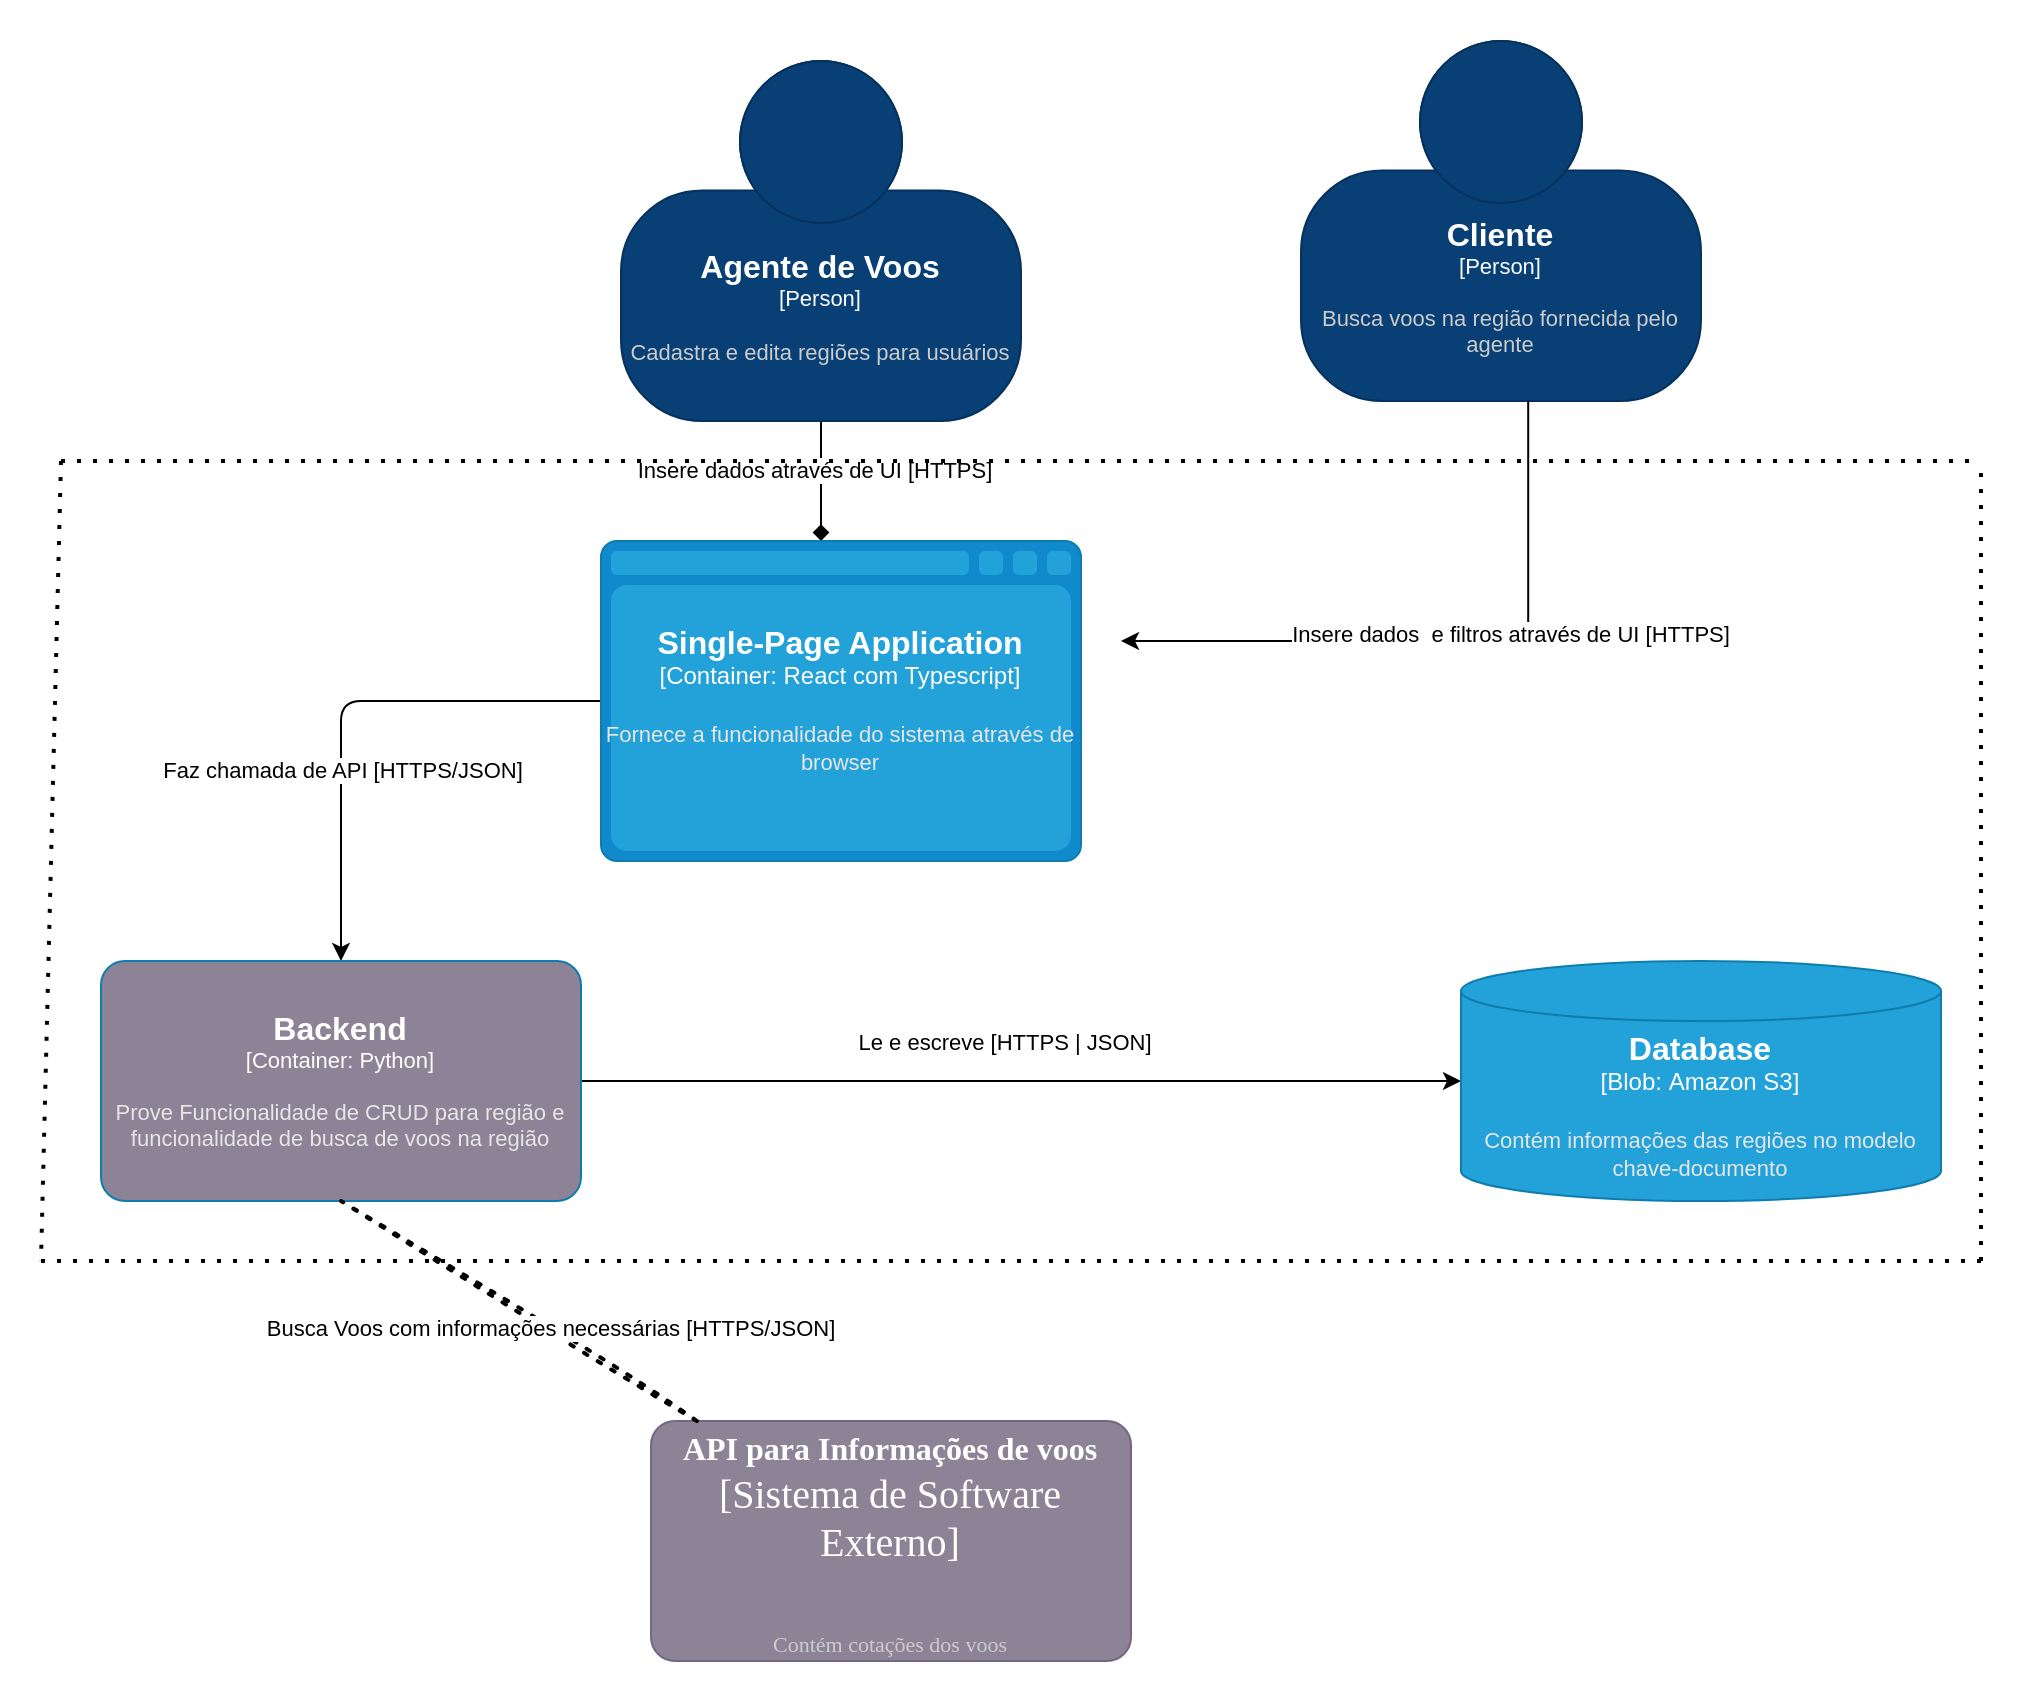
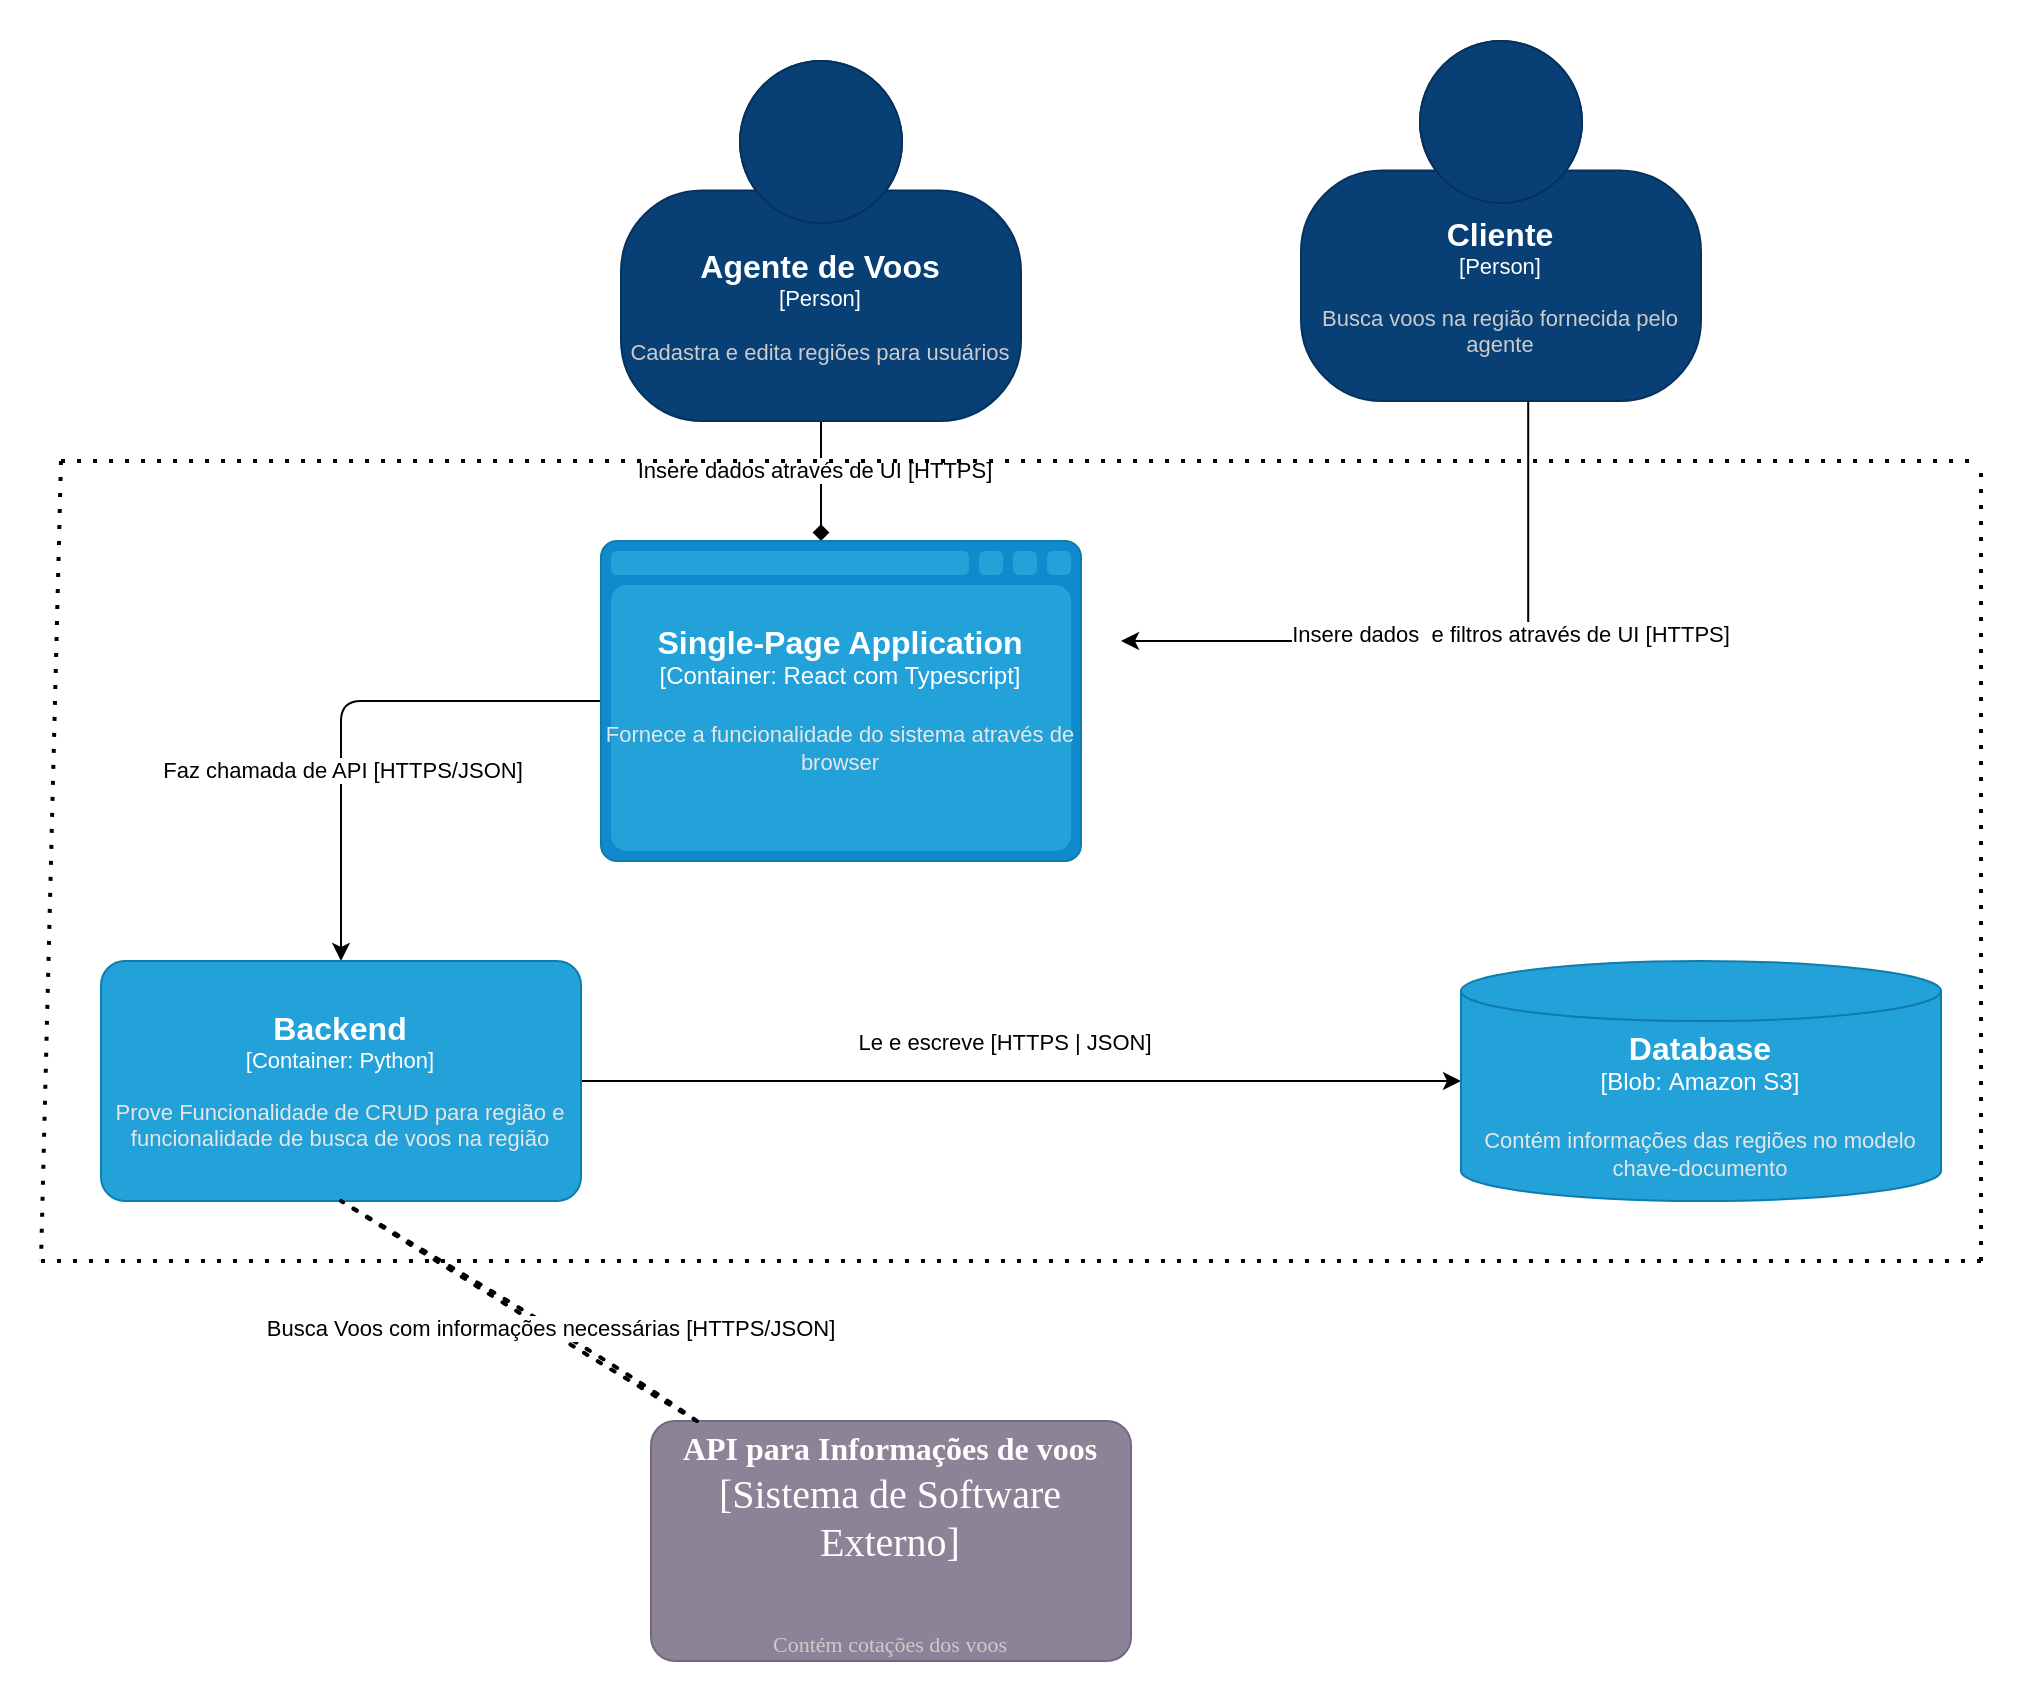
node "Backend [Container: Python] Prove Funcionalidade de CRUD para região e funcionalidade de busca de voos na região": fillcolor #8c8496 -> #23a2d9
